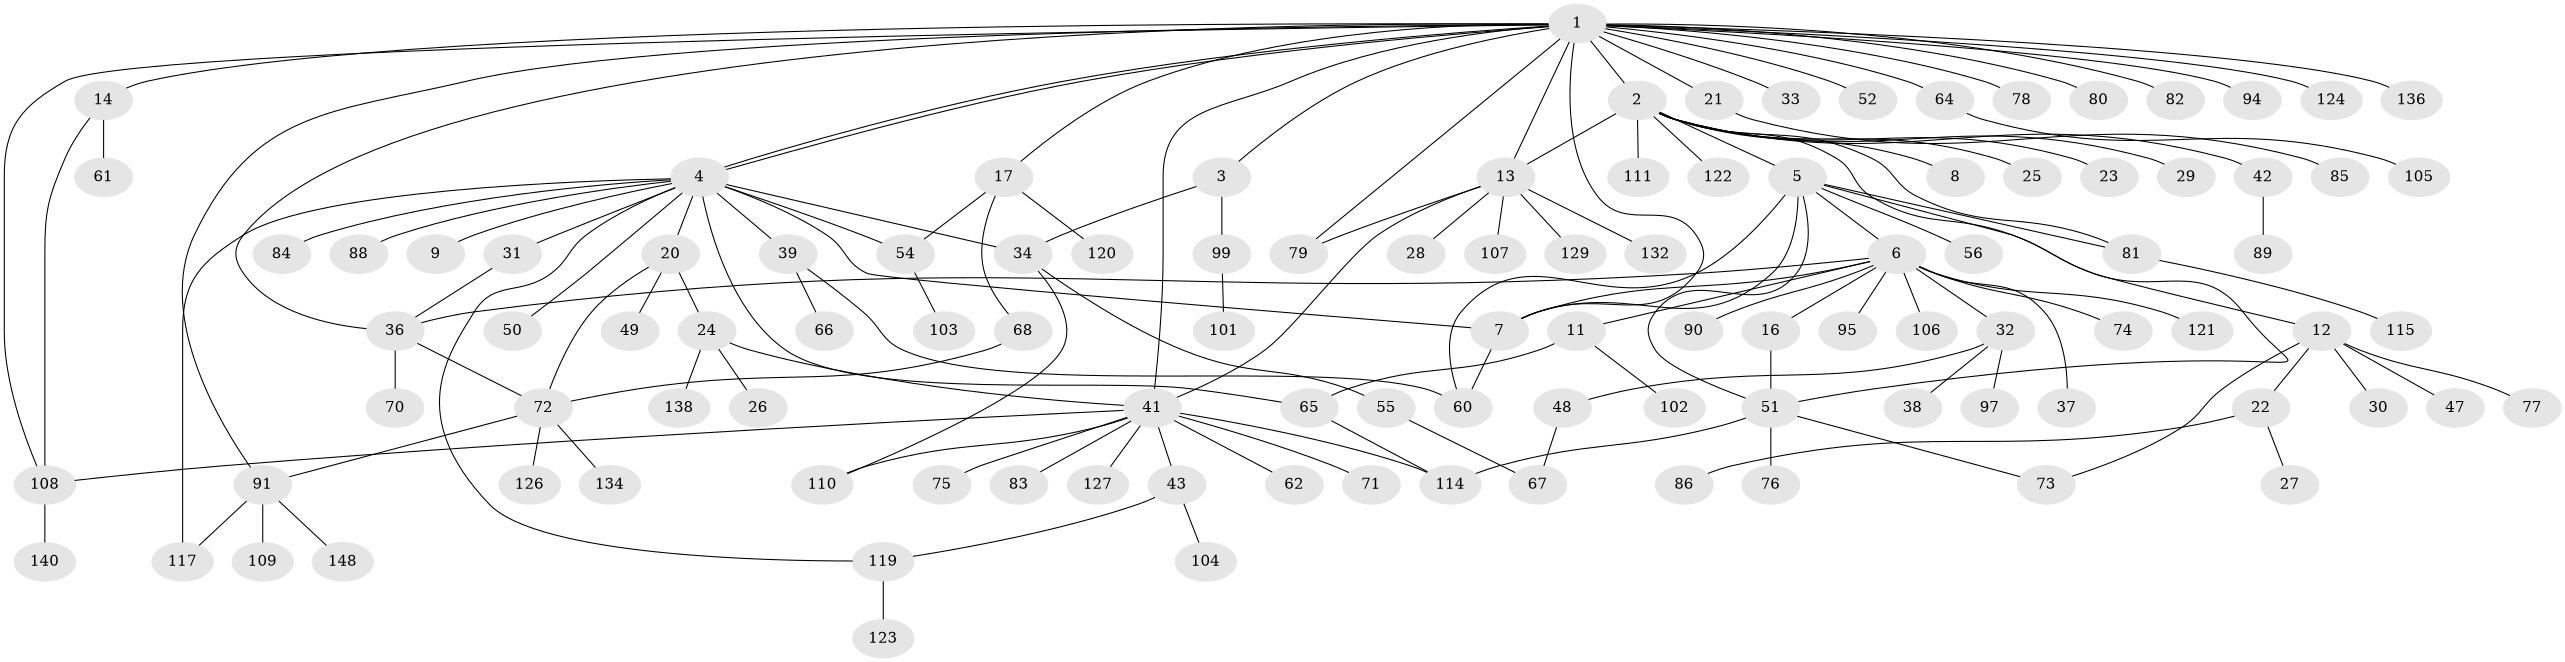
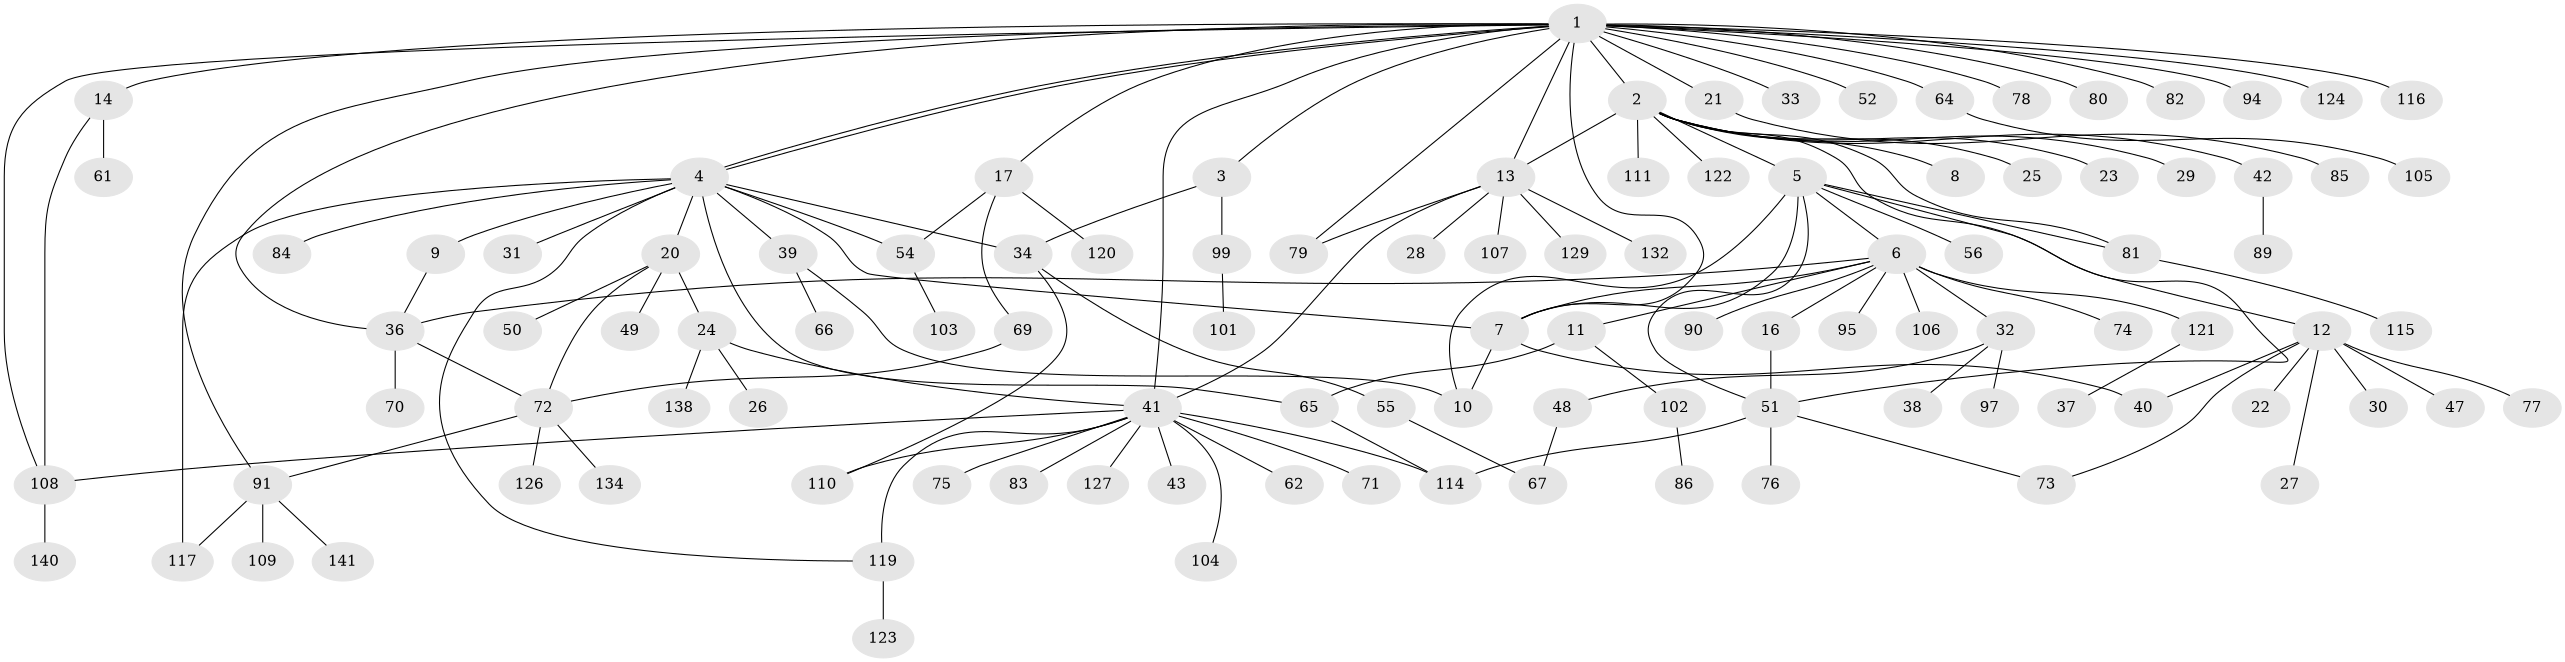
node "136": label "136" -> "116"
node "88": removed
edge "4" -- "50": now "20" -- "50"
edge "31" -- "36": now "9" -- "36"
edge "6" -- "37": now "121" -- "37"
node "68": label "68" -> "69"
node "60": label "60" -> "10"
node "40": added
edge "22" -- "86": now "102" -- "86"
edge "22" -- "27": now "12" -- "27"
edge "43" -- "104": now "41" -- "104"
edge "43" -- "119": now "41" -- "119"
node "148": label "148" -> "141"
